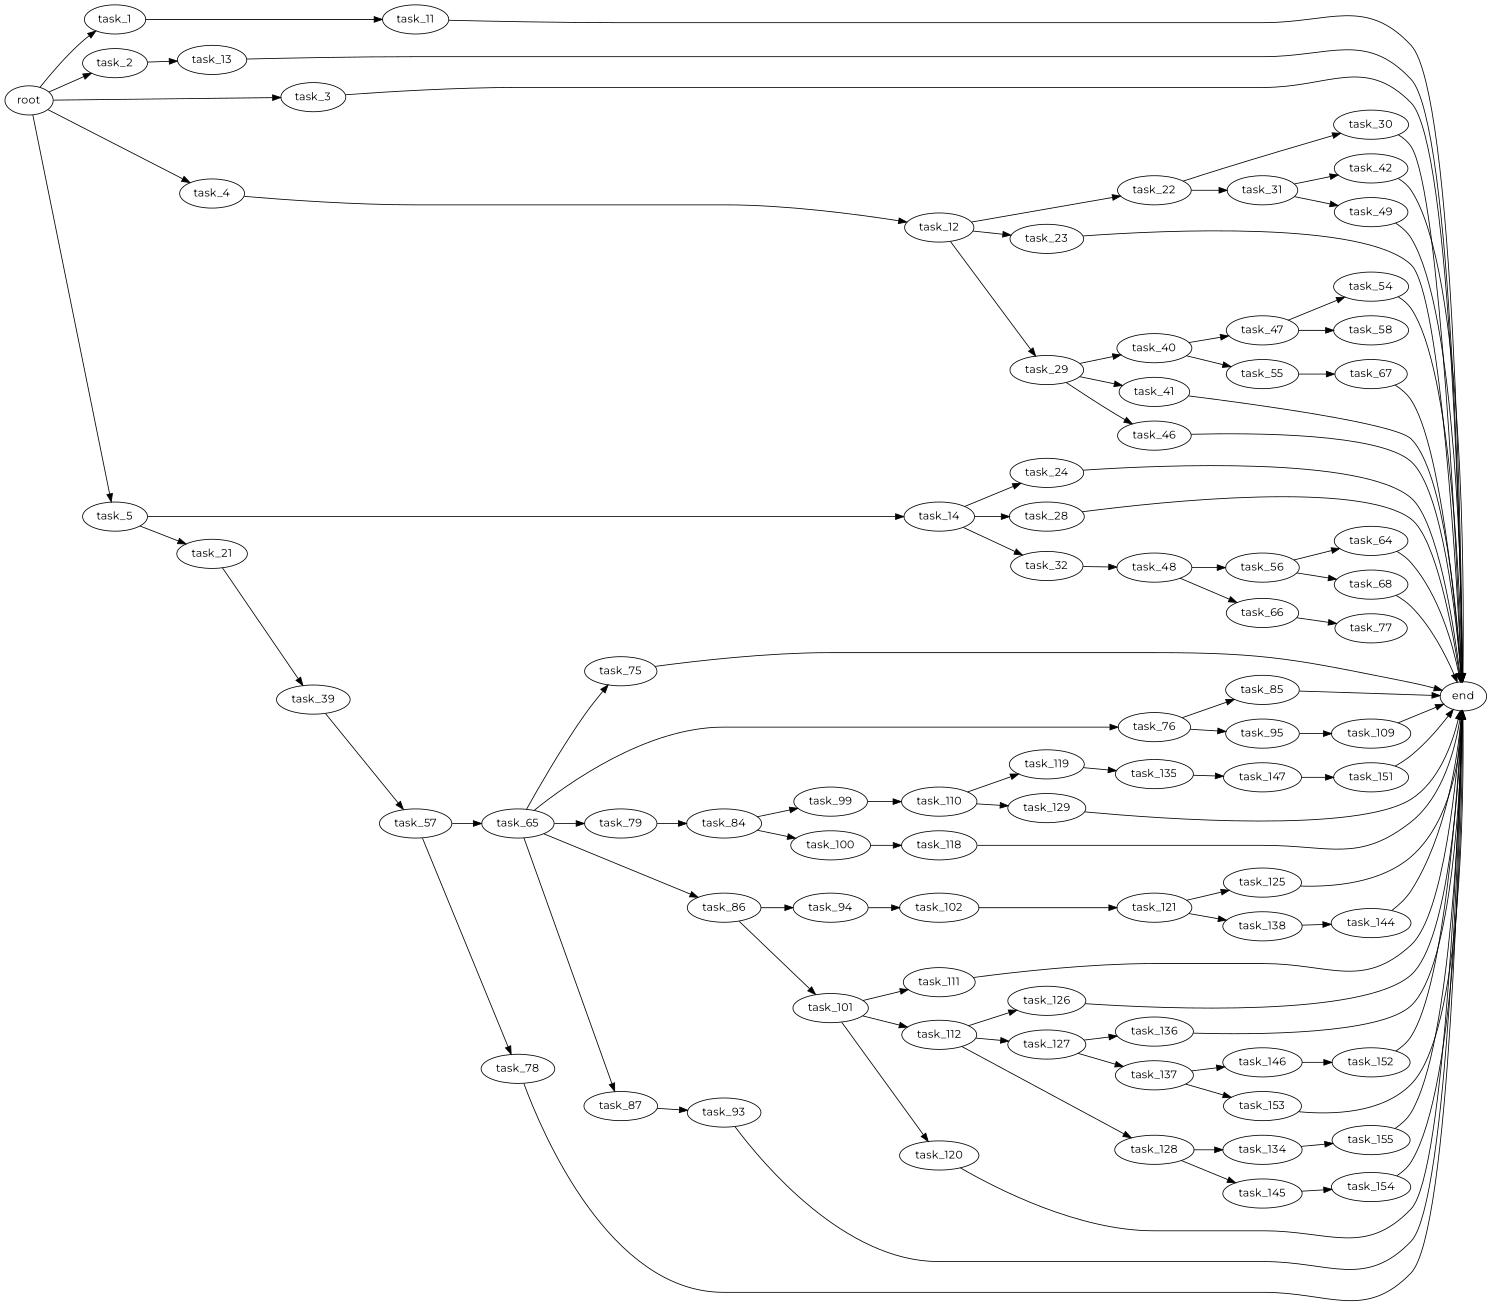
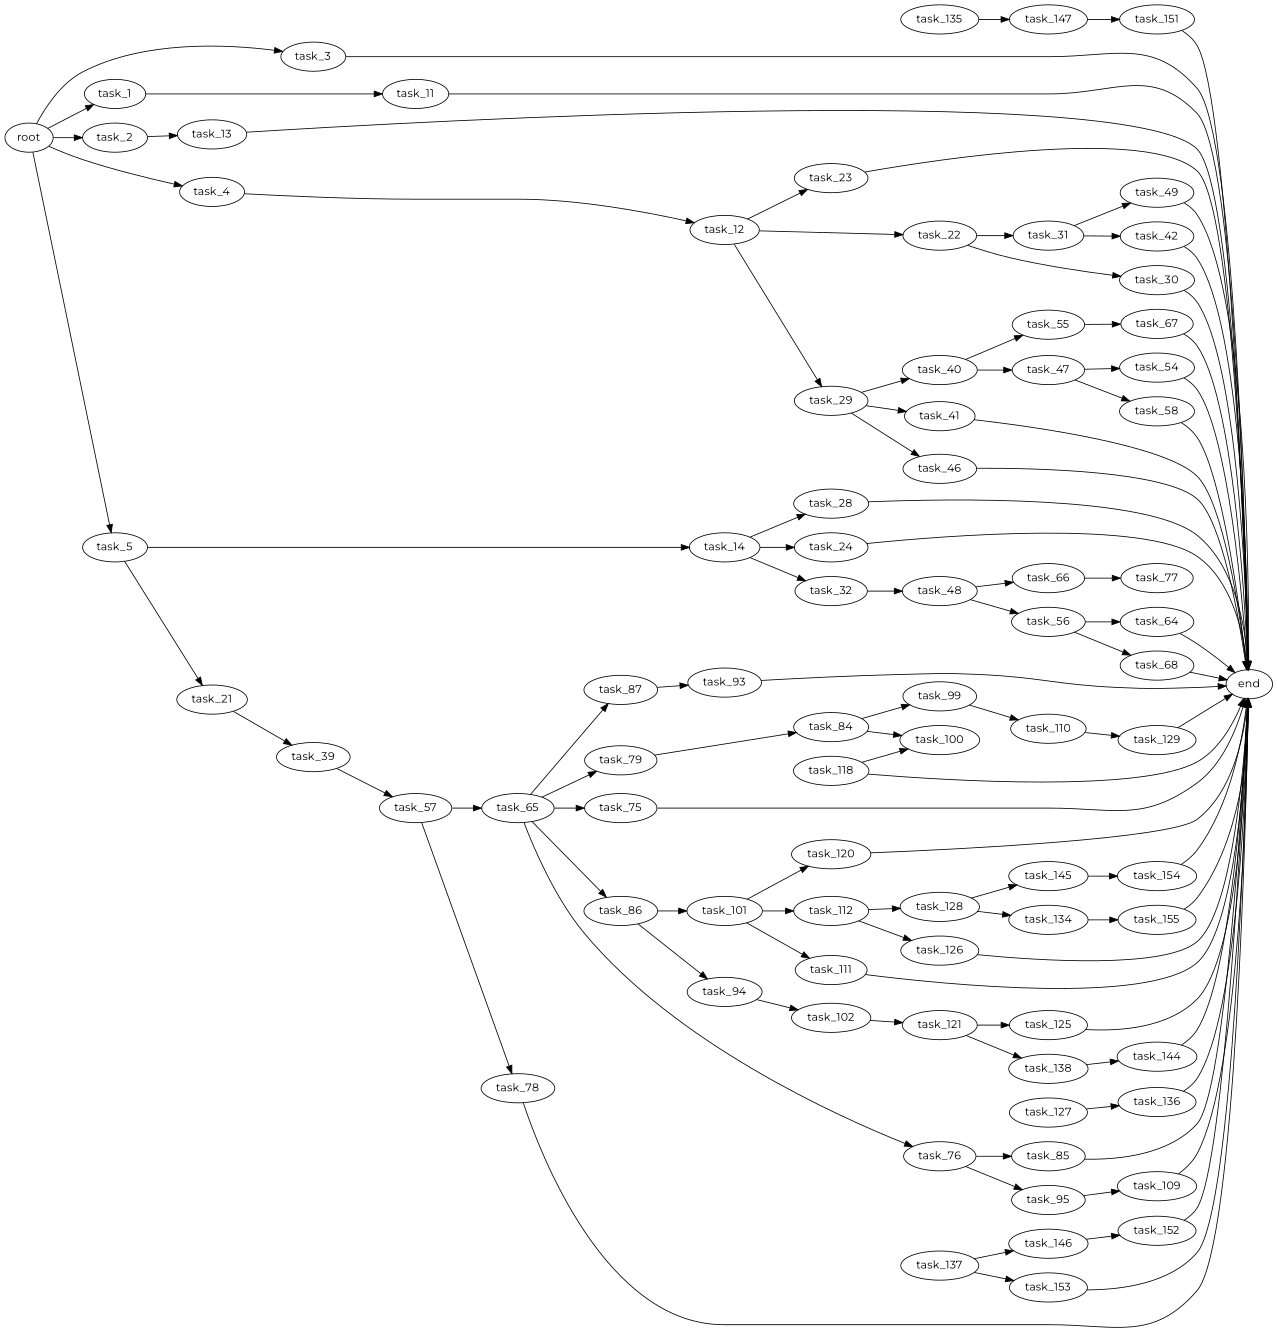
edge "task_58" -> "end": added
node "task_119": removed
edge "task_100" -> "task_118": reversed
edge "task_112" -> "task_127": removed
edge "task_127" -> "task_137": removed
